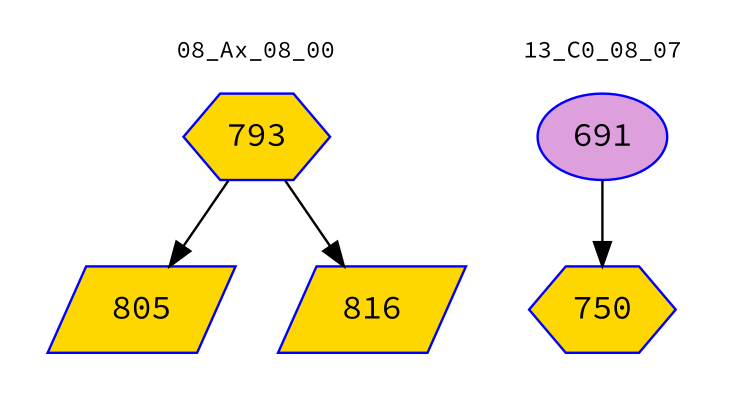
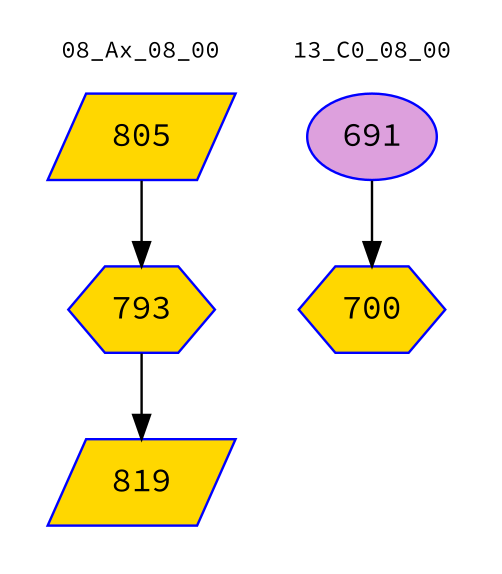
cluster "13_C0_08_07": label "13_C0_08_07" -> "13_C0_08_00"
edge "793" -> "805": reversed
node "816": label "816" -> "819"
node "750": label "750" -> "700"
